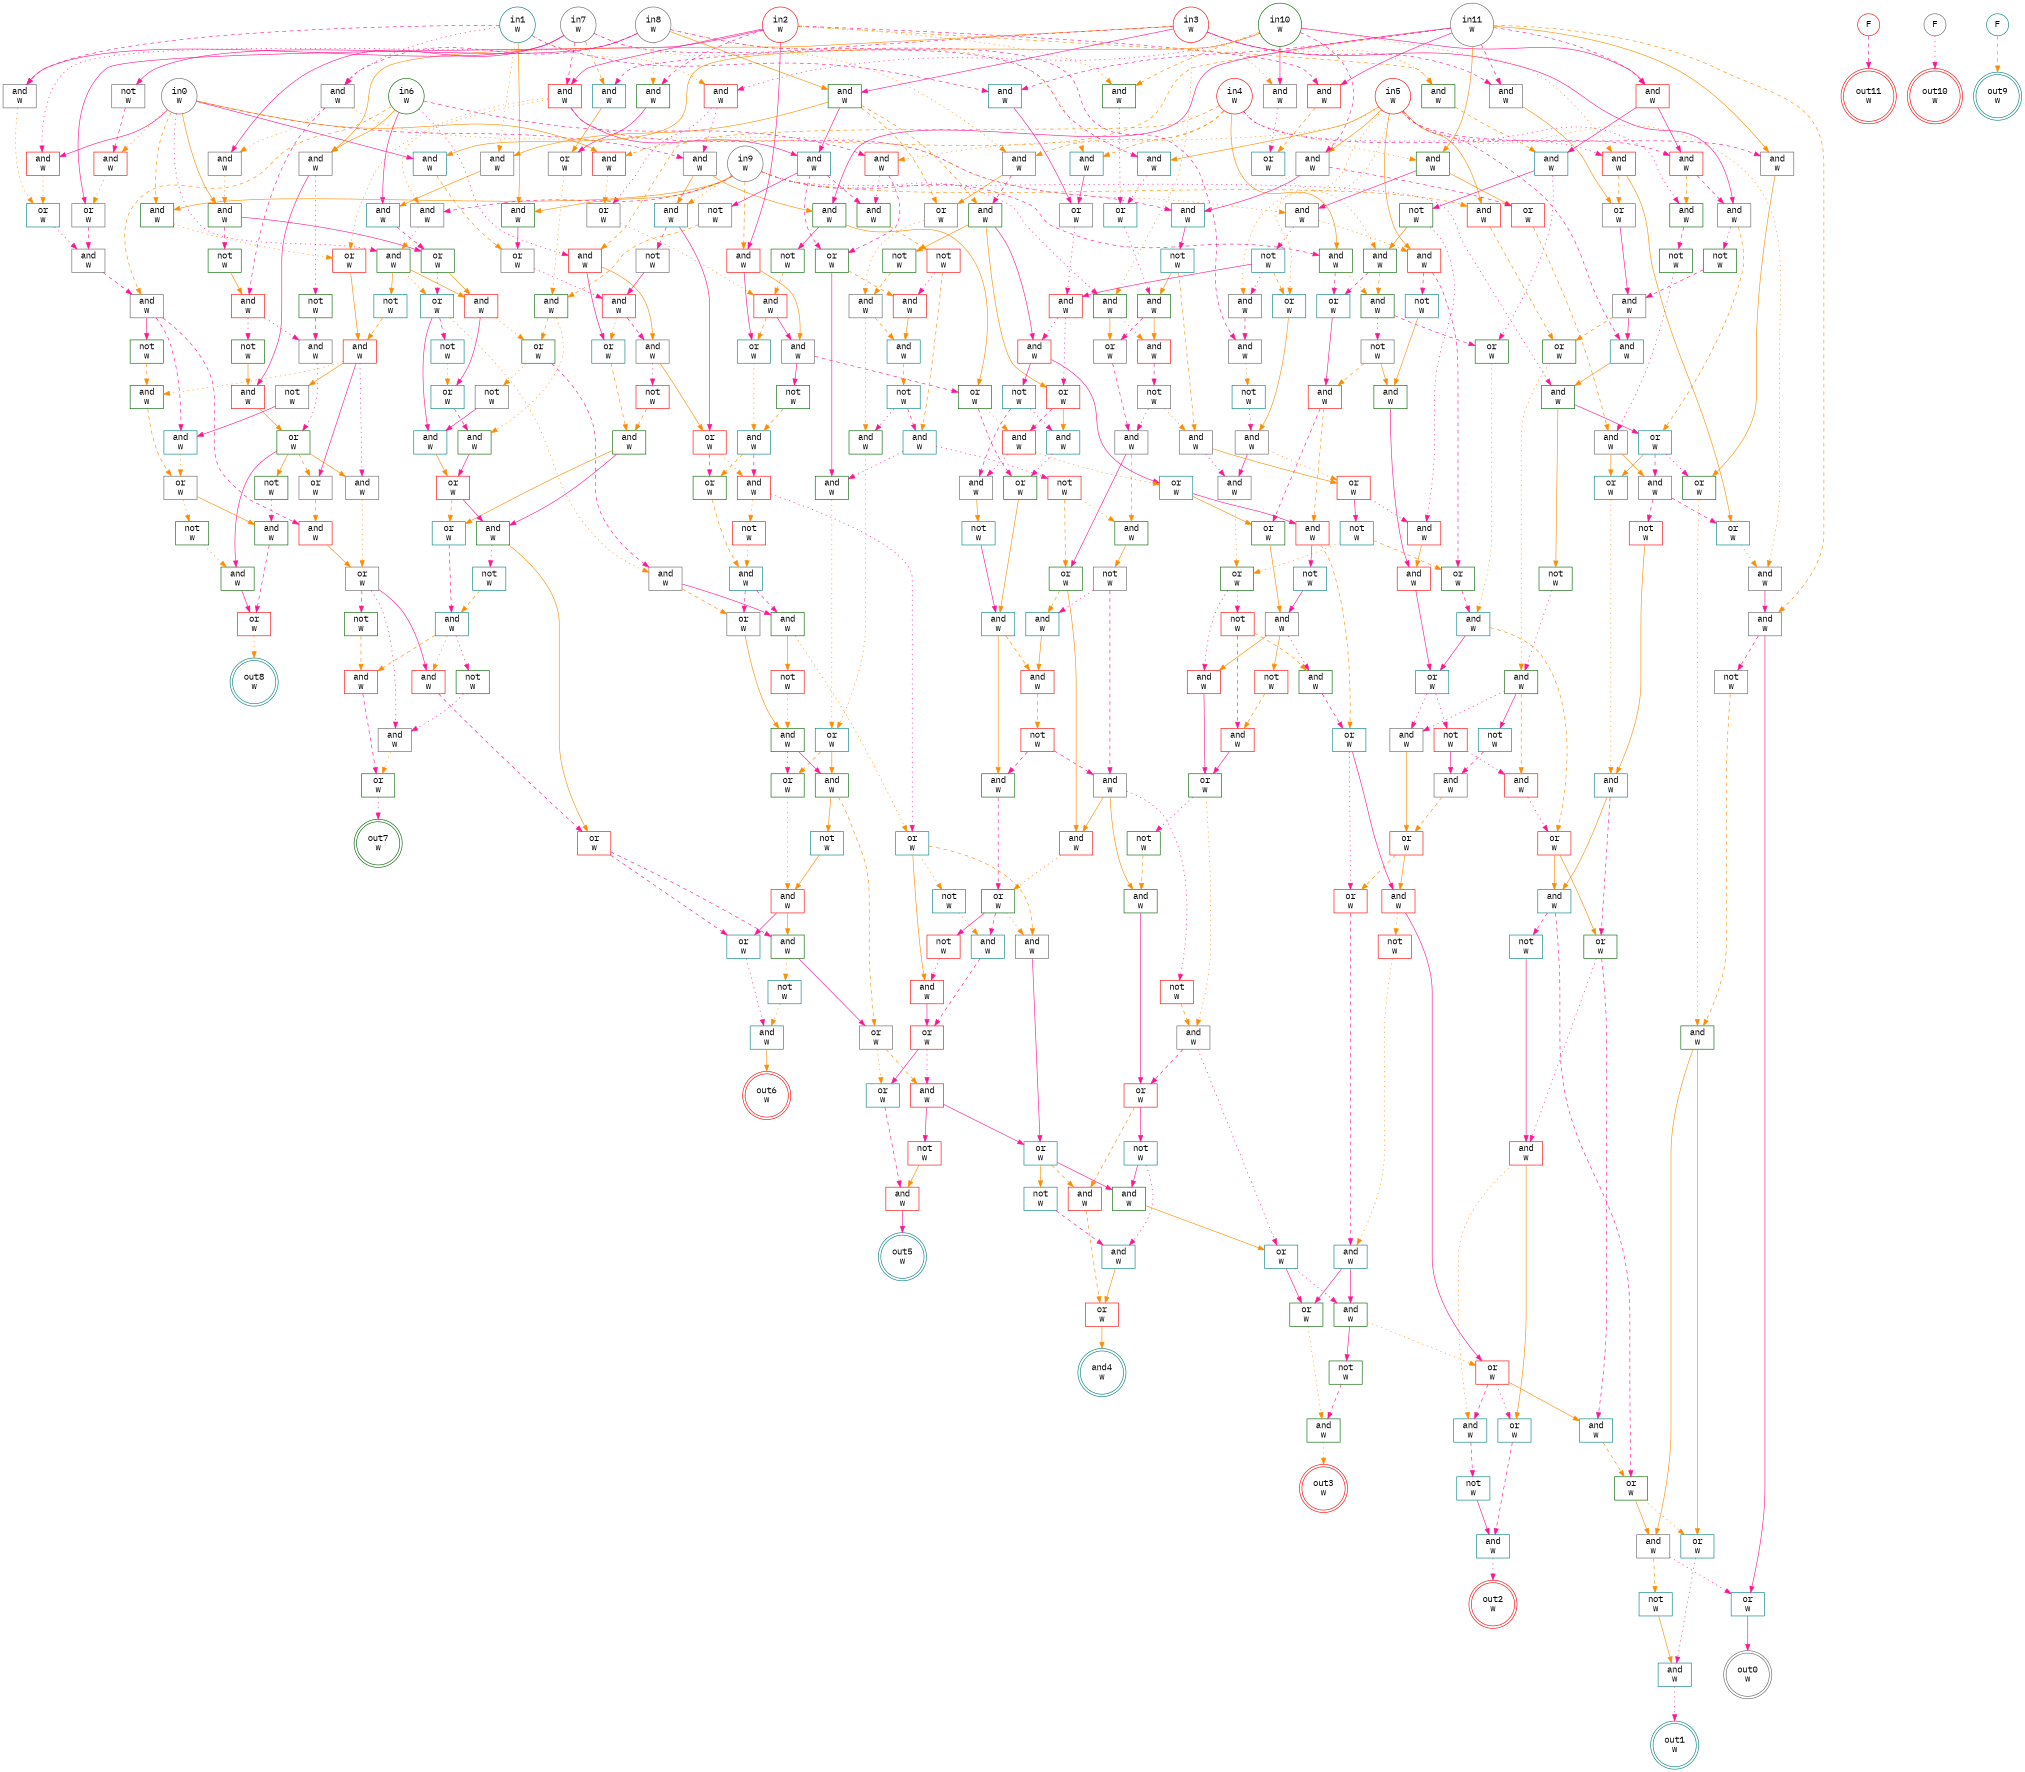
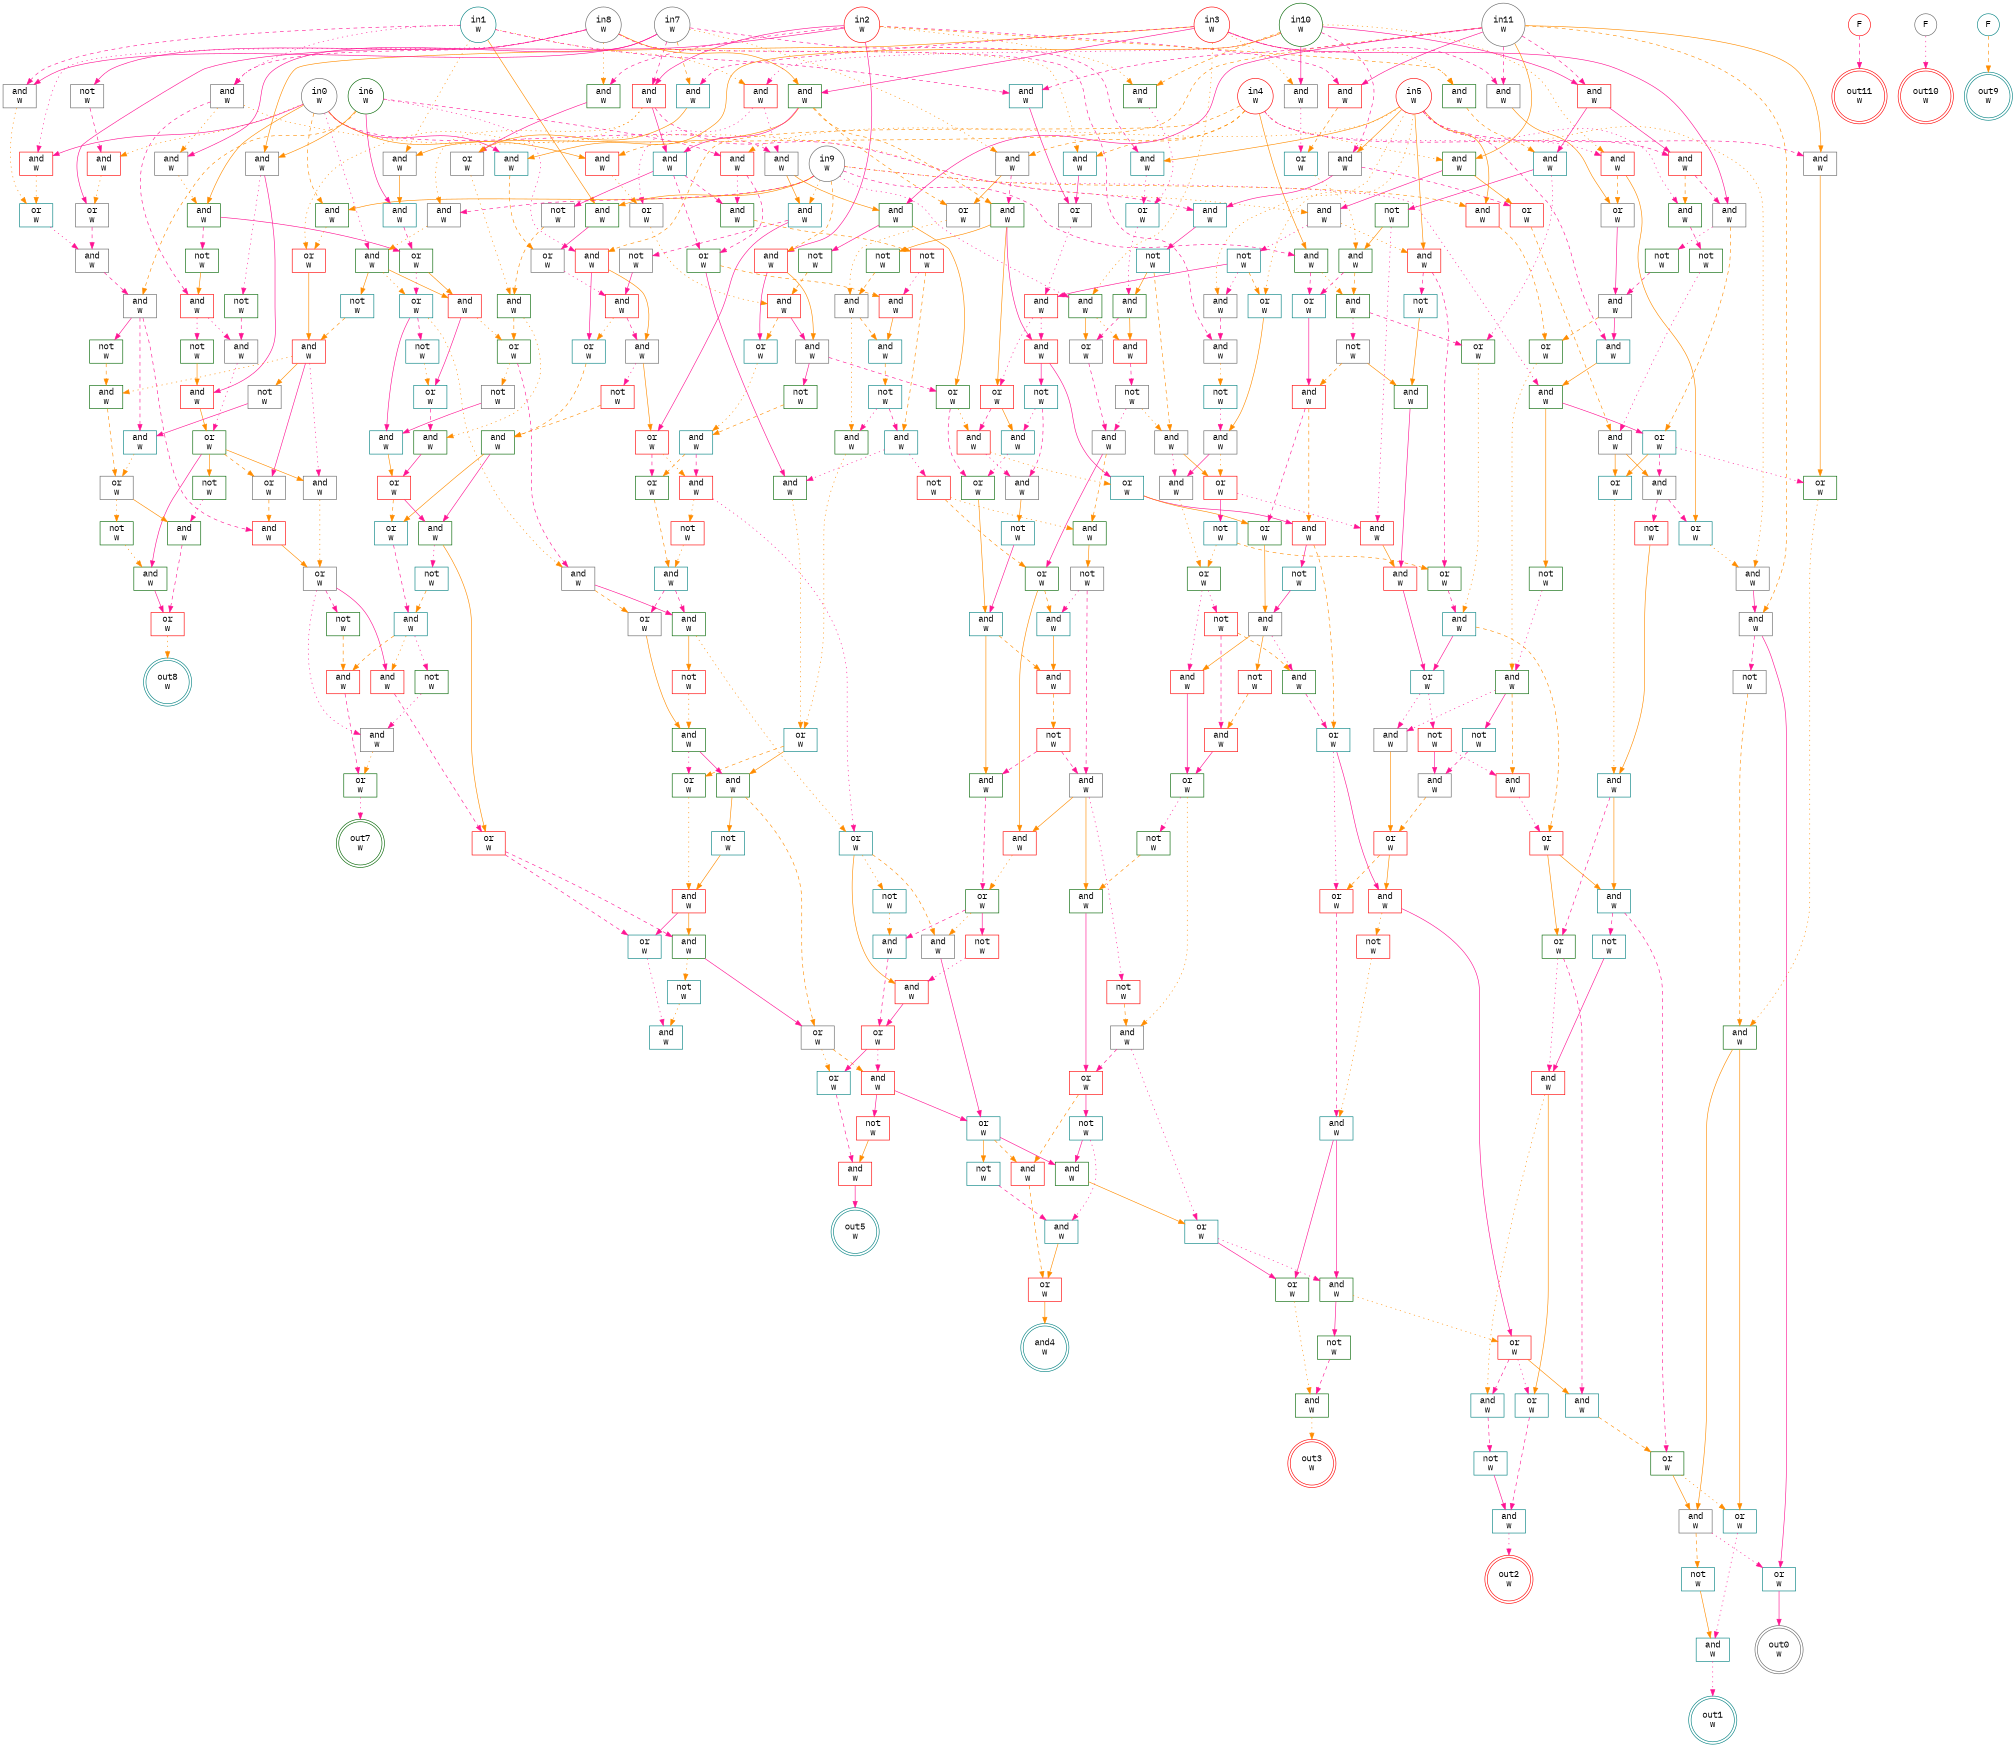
node "out6 w": removed
